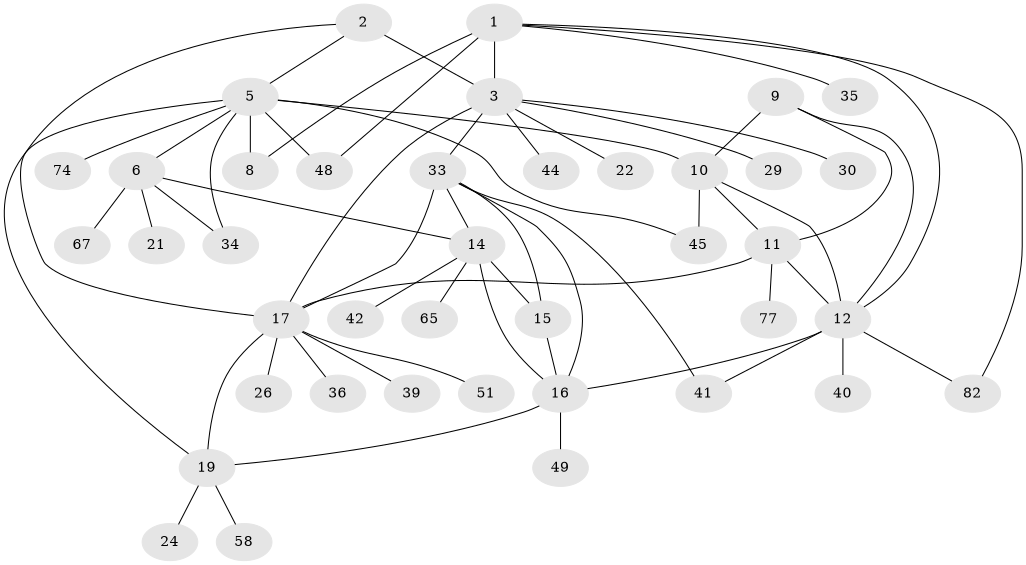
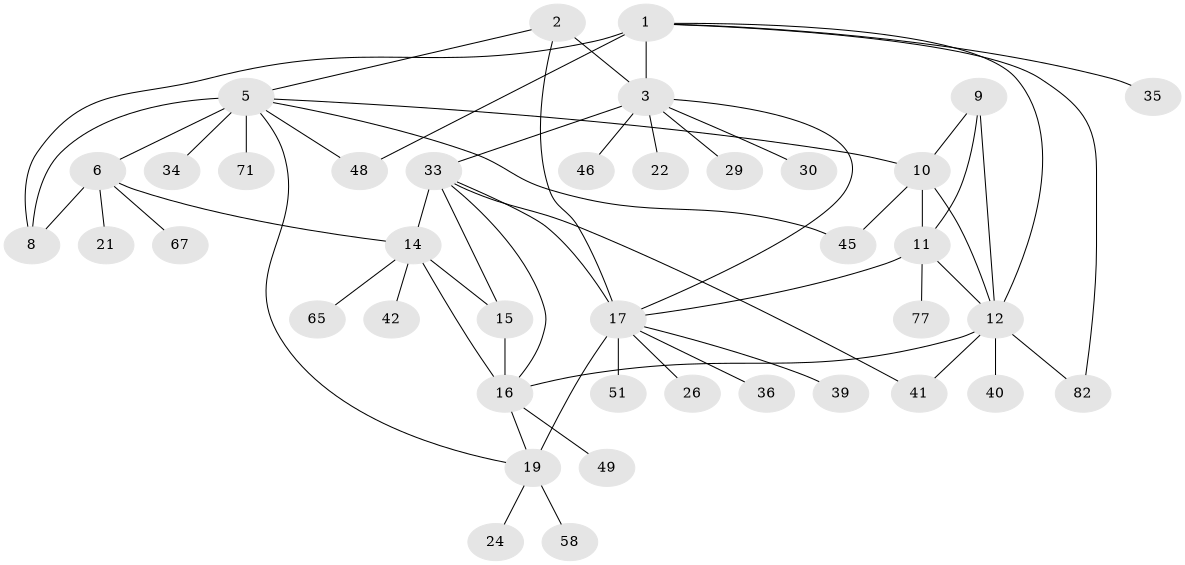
node "74": label "74" -> "71"
node "44": label "44" -> "46"
edge "6" -- "34": now "6" -- "8"
